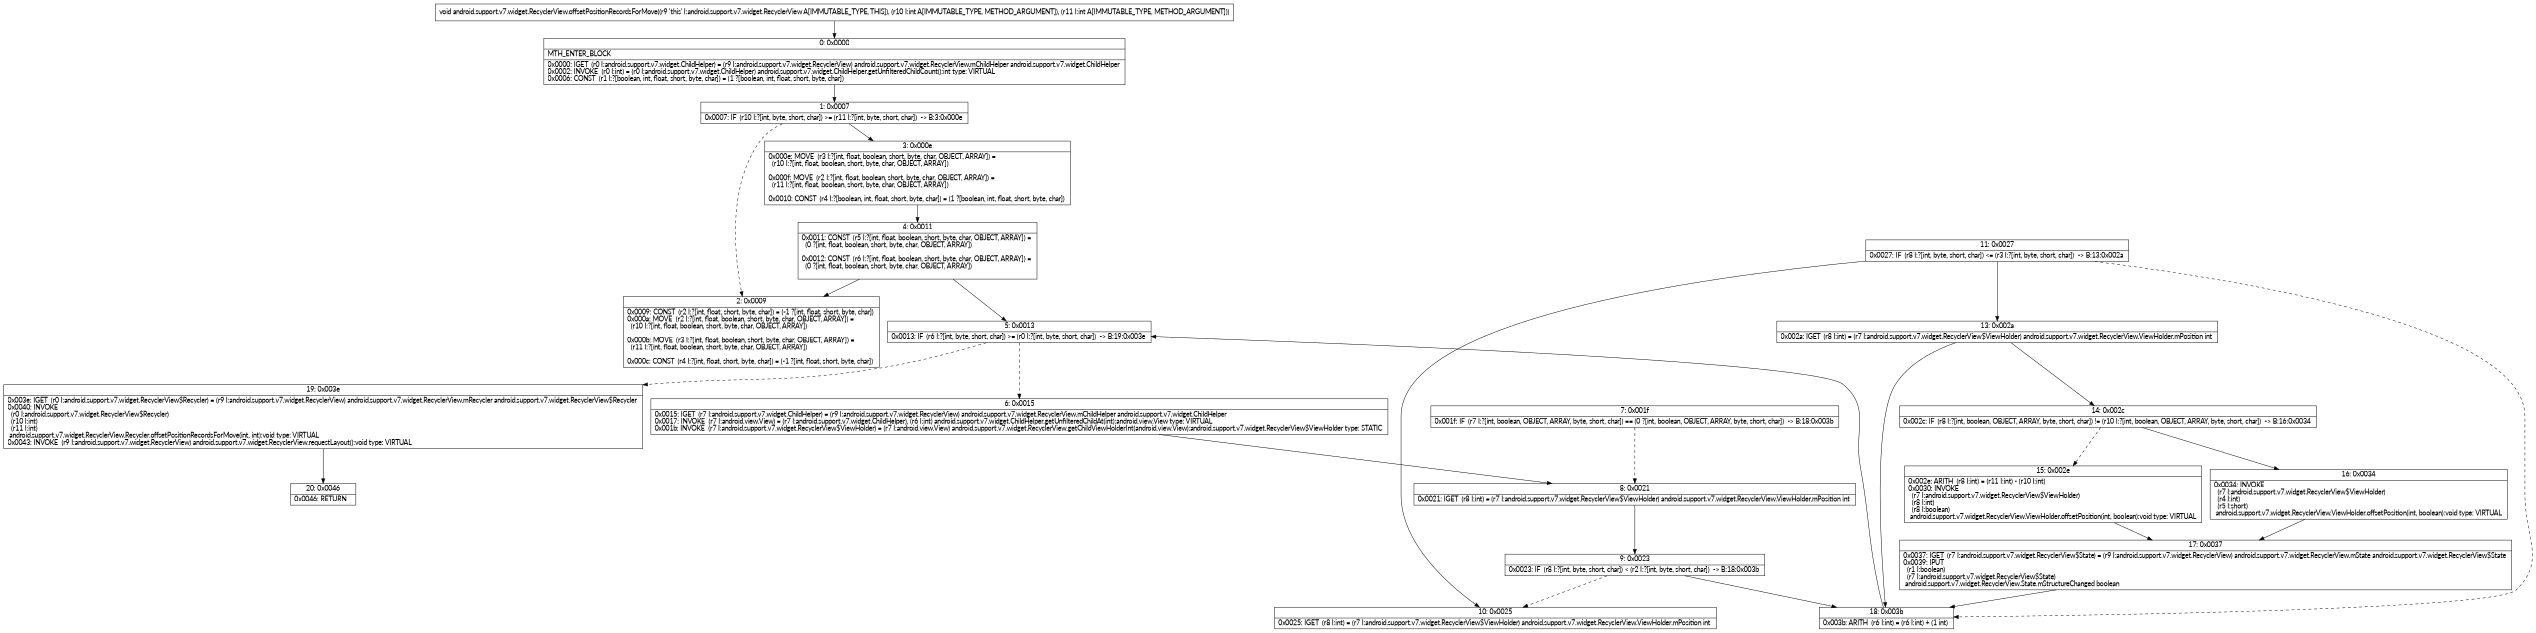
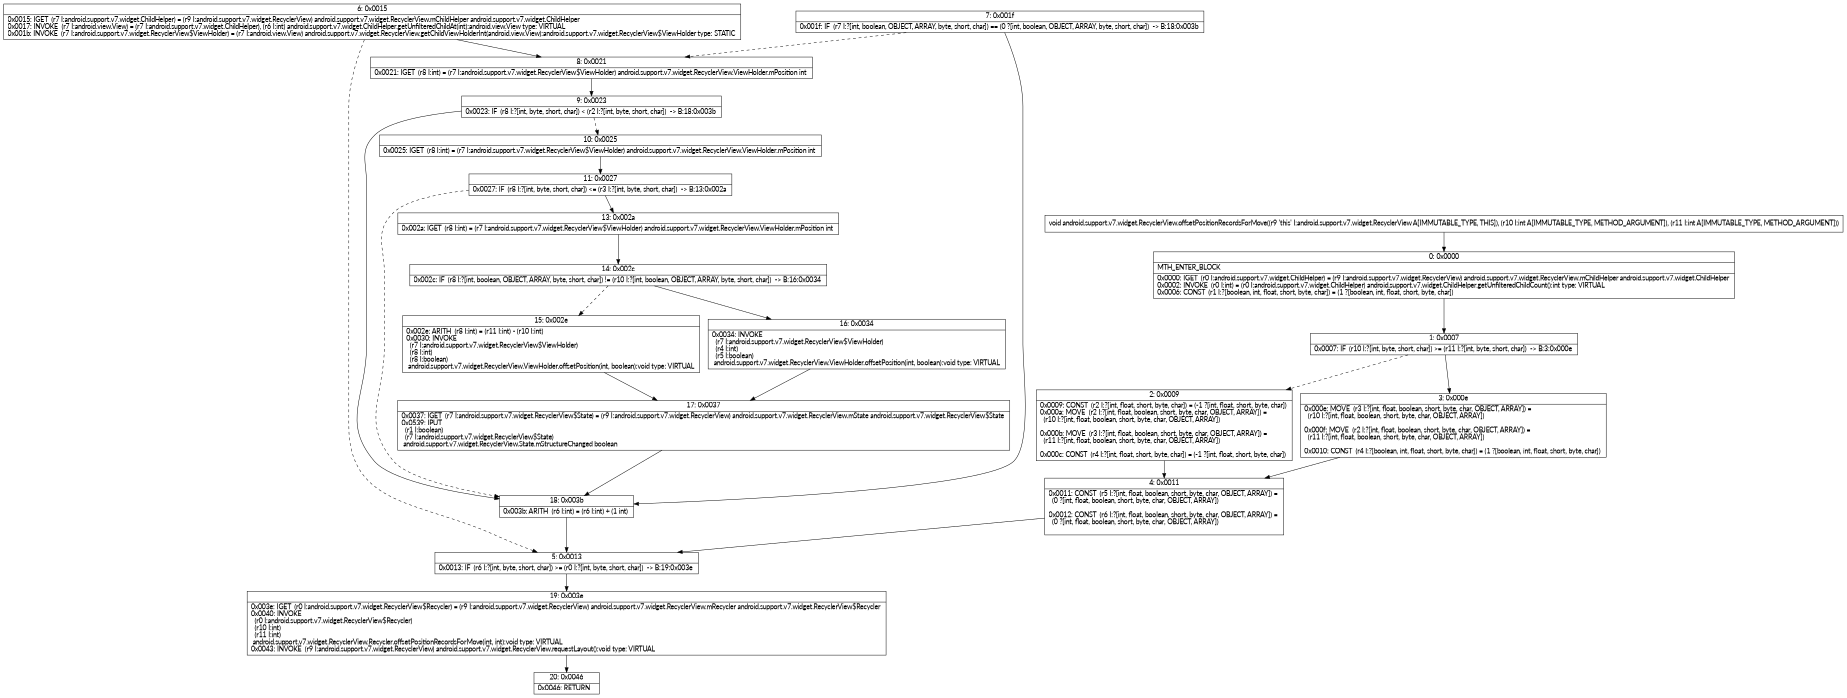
edge "4: 0x0011" -> "2: 0x0009": reversed
edge "11: 0x0027" -> "10: 0x0025": reversed
edge "5: 0x0013" -> "6: 0x0015": reversed
edge "5: 0x0013" -> "19: 0x003e": style dashed -> solid
edge "13: 0x002a" -> "18: 0x003b": now "7: 0x001f" -> "18: 0x003b"
node "16: 0x0034": text "(r5 I:short)" -> "(r5 I:boolean)"
node "17: 0x0037": text "0x0039: IPUT" -> "0x0539: IPUT"
